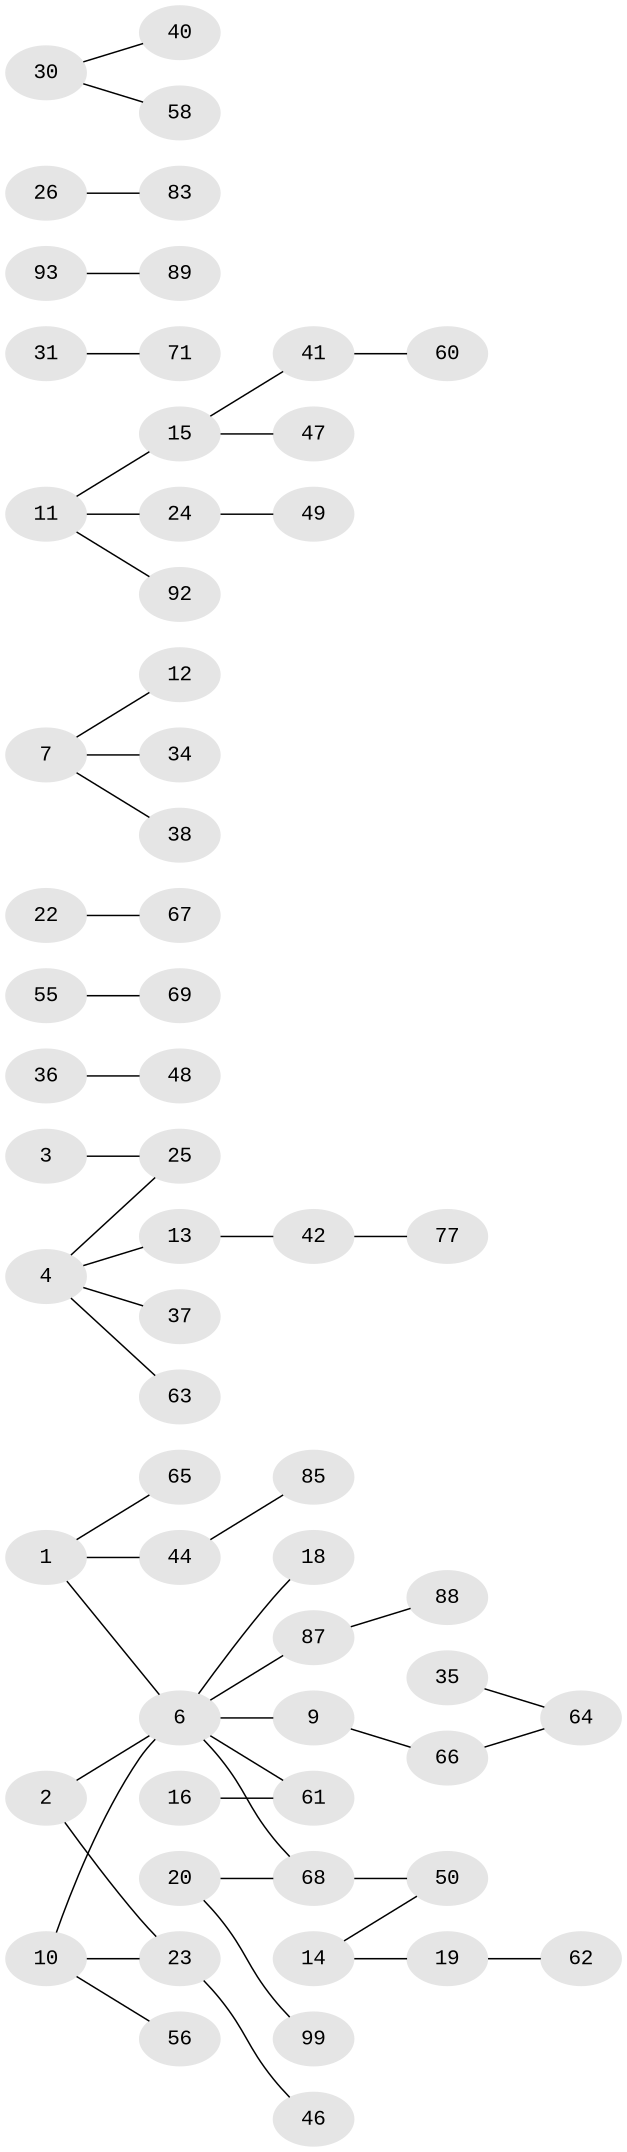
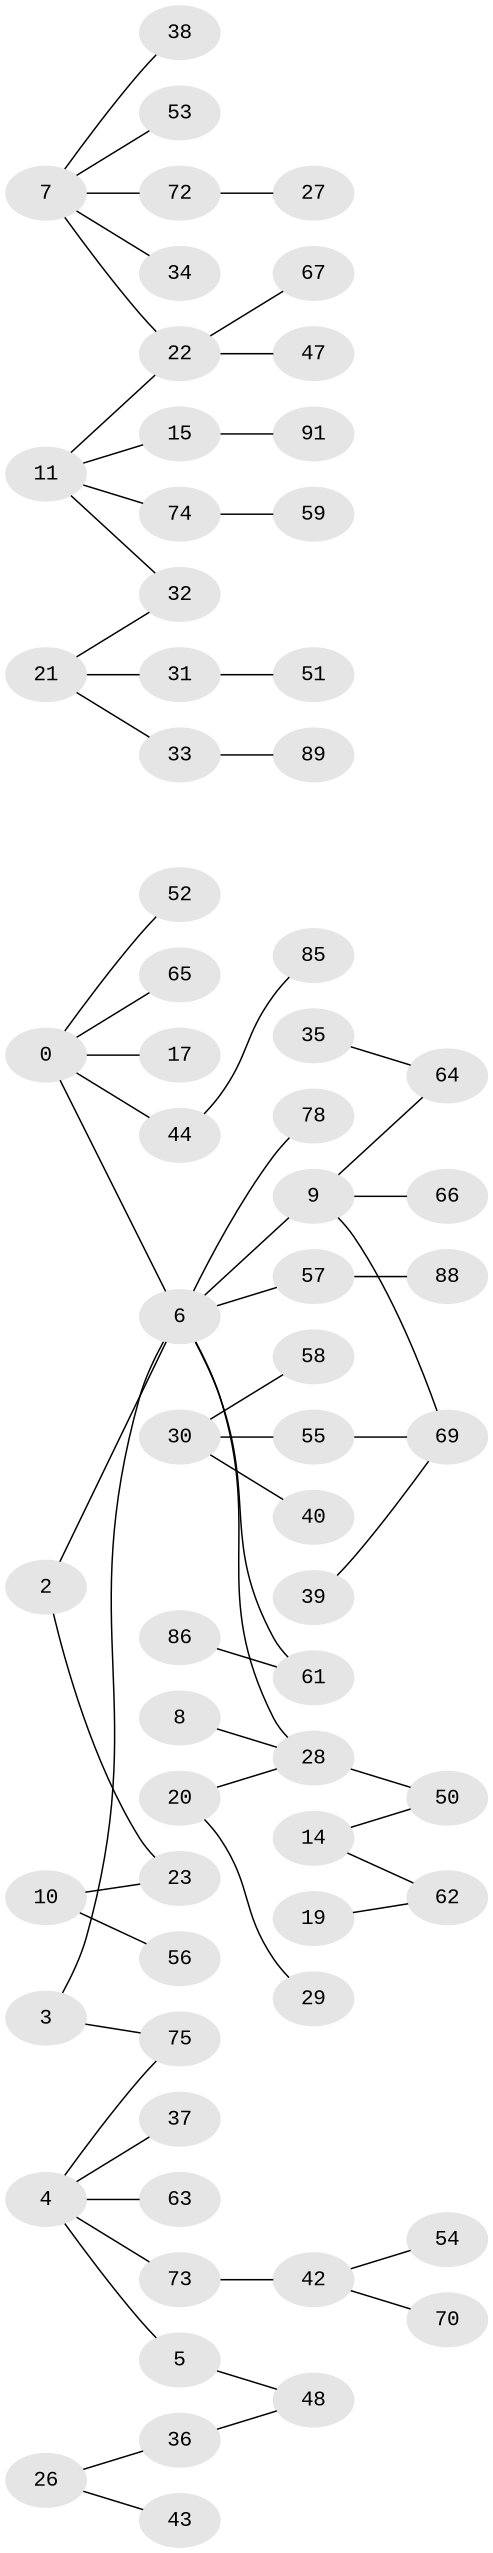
node "53": added
node "83": label "83" -> "43"
node "27": added
node "93": label "93" -> "33"
edge "7" -- "22": added
node "71": label "71" -> "51"
node "41": label "41" -> "91"
node "60": removed
edge "22" -- "11": added
edge "15" -- "47": now "22" -- "47"
node "24": label "24" -> "74"
node "49": label "49" -> "59"
node "92": label "92" -> "32"
node "21": added
node "12": label "12" -> "72"
node "52": added
node "17": added
node "25": label "25" -> "75"
node "13": label "13" -> "73"
node "77": label "77" -> "70"
edge "9" -- "69": added
edge "30" -- "55": added
node "1": label "1" -> "0"
node "18": label "18" -> "78"
node "39": added
node "87": label "87" -> "57"
node "8": added
edge "64" -- "66": now "64" -- "9"
node "16": label "16" -> "86"
edge "6" -- "10": now "6" -- "3"
node "68": label "68" -> "28"
edge "14" -- "19": now "14" -- "62"
node "99": label "99" -> "29"
node "46": removed
node "54": added
node "5": added
edge "36" -- "26": added
